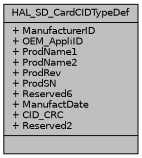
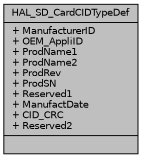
node "HAL_SD_CardCIDTypeDef": text "+ Reserved6" -> "+ Reserved1"
